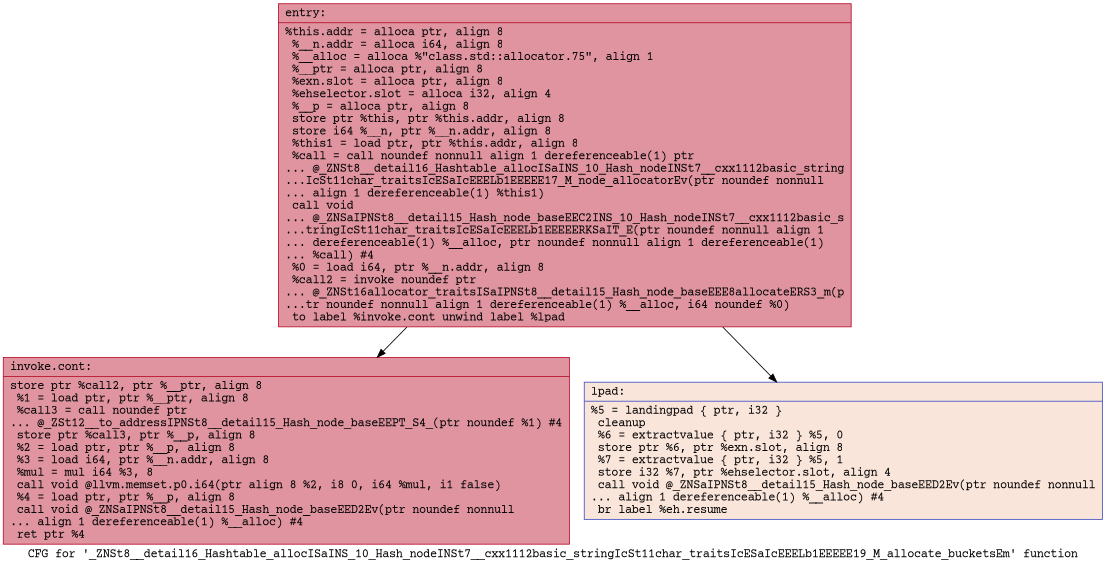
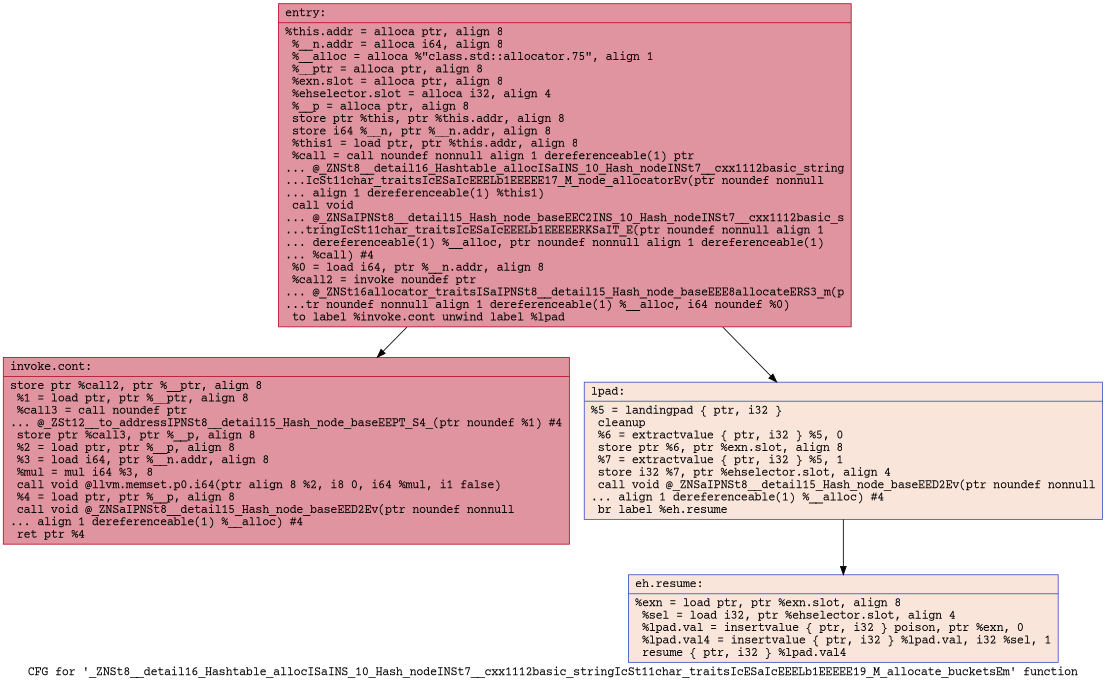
node "eh.resume:": added
